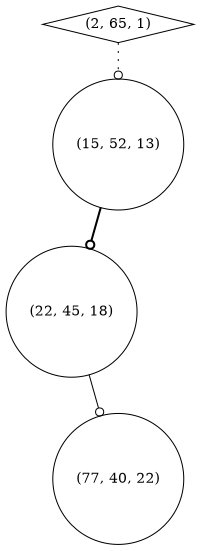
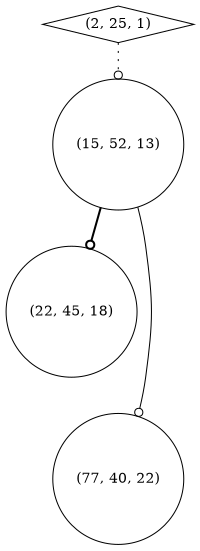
node "(2, 65, 1)": label "(2, 65, 1)" -> "(2, 25, 1)"
edge "(22, 45, 18)" -> "(77, 40, 22)": now "(15, 52, 13)" -> "(77, 40, 22)"
